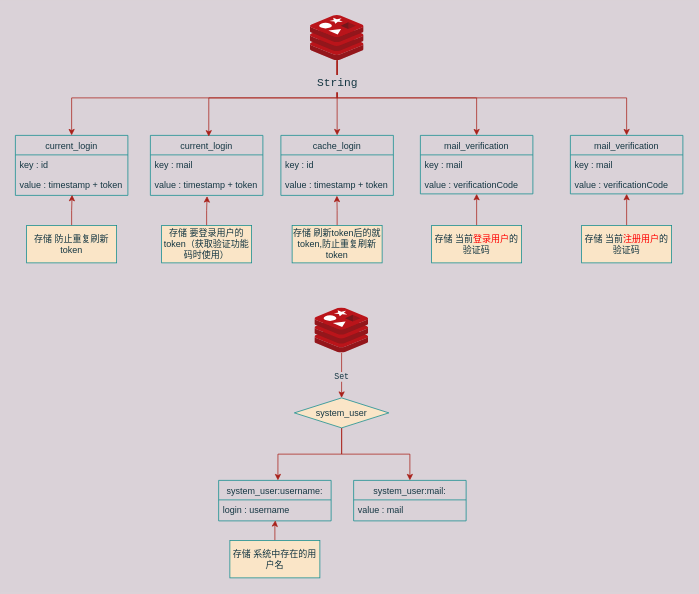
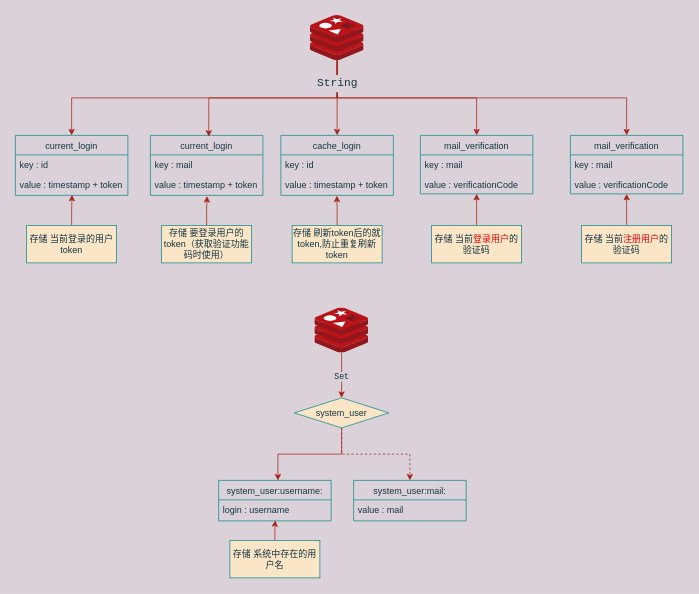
node "存储 防止重复刷新token": label "存储 防止重复刷新token" -> "存储 当前登录的用户token"
edge "system_user" -> "system_user:mail:": style solid -> dashed
